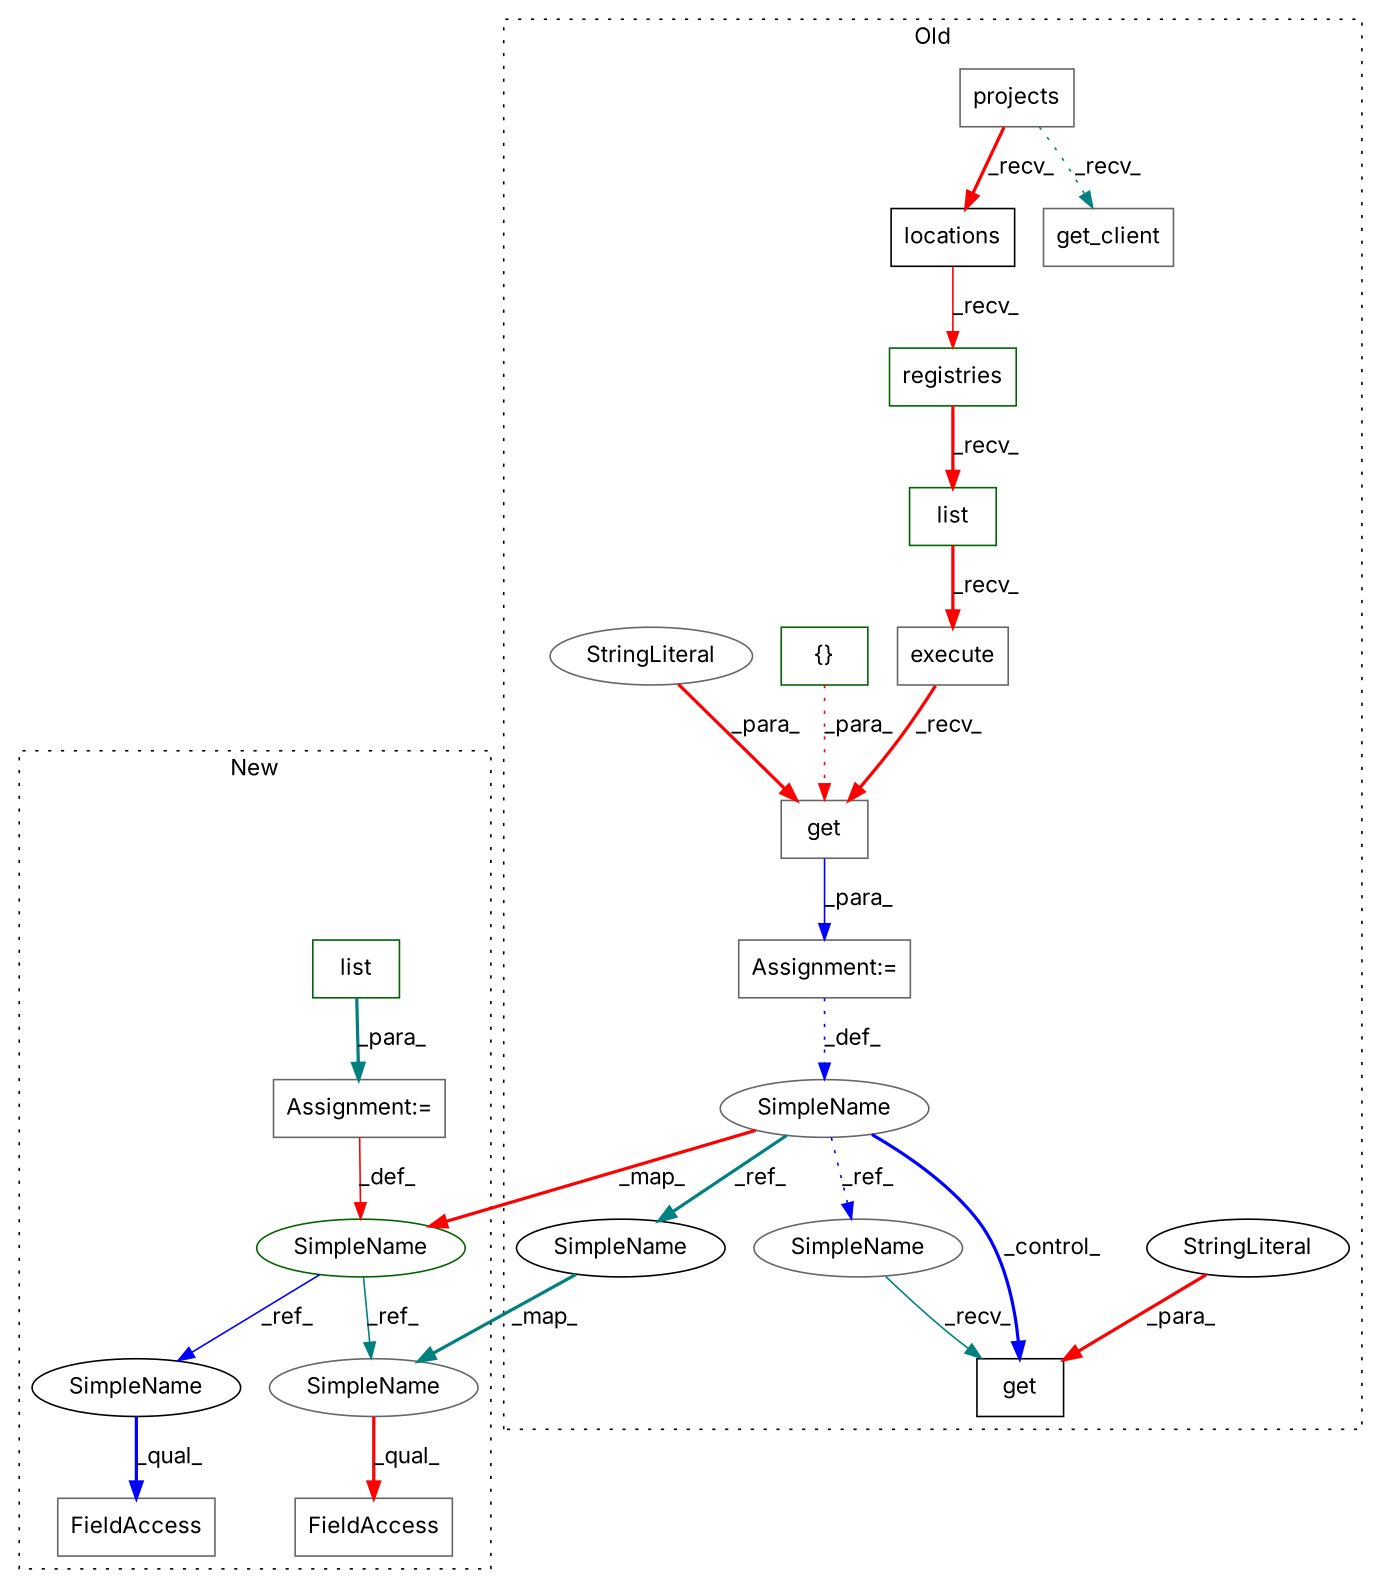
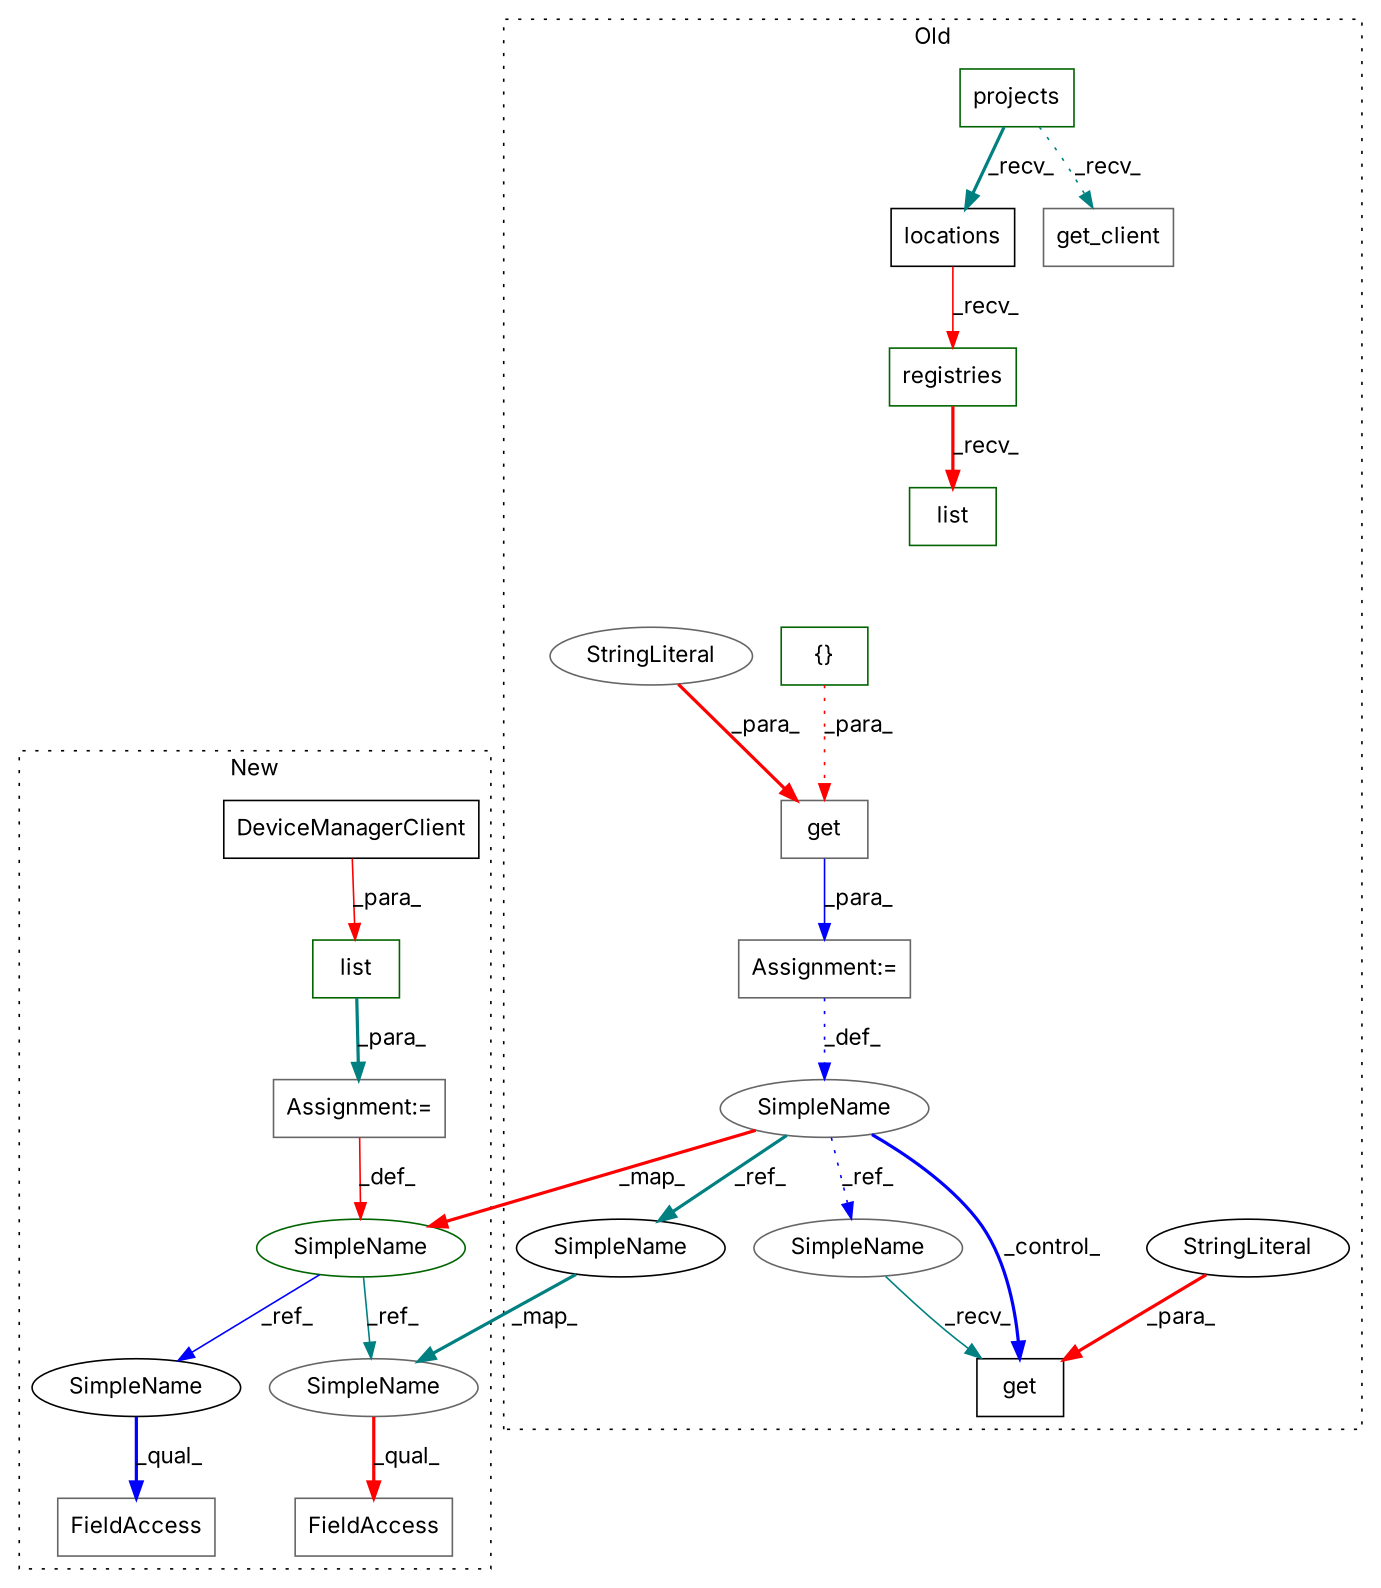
node "projects": color gray40 -> darkgreen
edge "projects" -> "locations": color red -> teal
node "execute": removed
node "DeviceManagerClient": added
